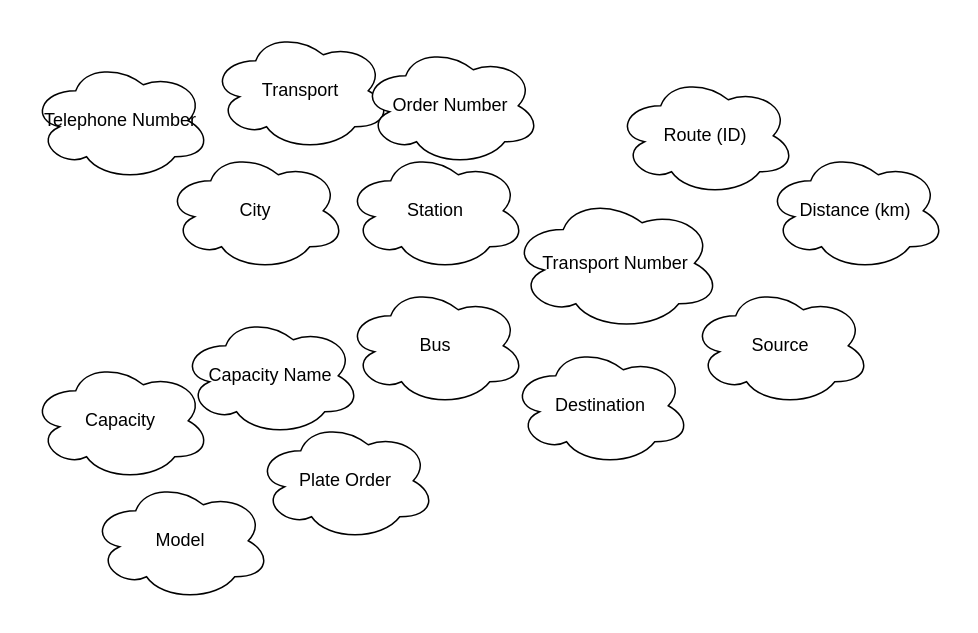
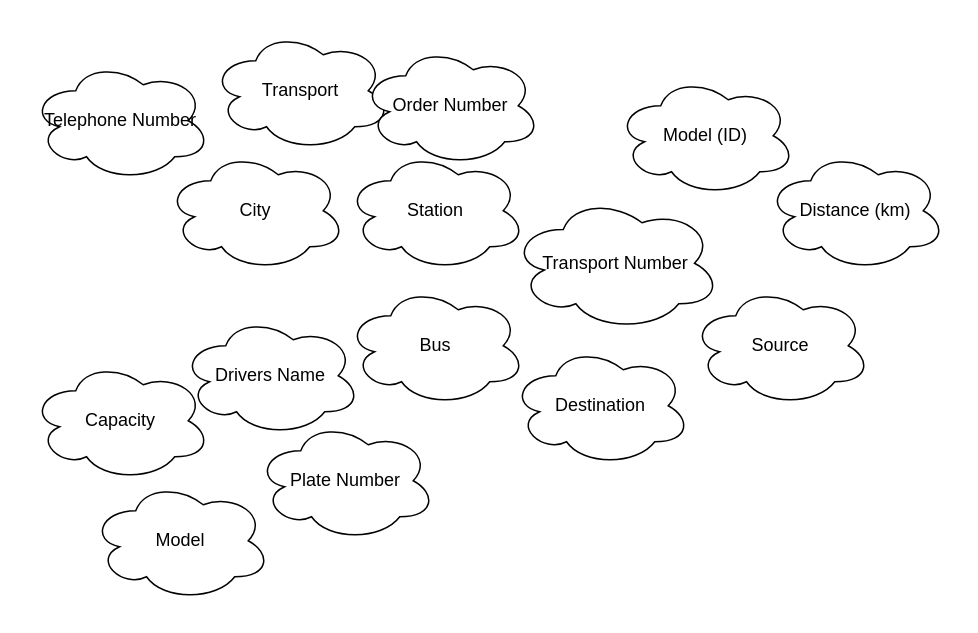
node "Route (ID)": label "Route (ID)" -> "Model (ID)"
node "Capacity Name": label "Capacity Name" -> "Drivers Name"
node "Plate Order": label "Plate Order" -> "Plate Number"
